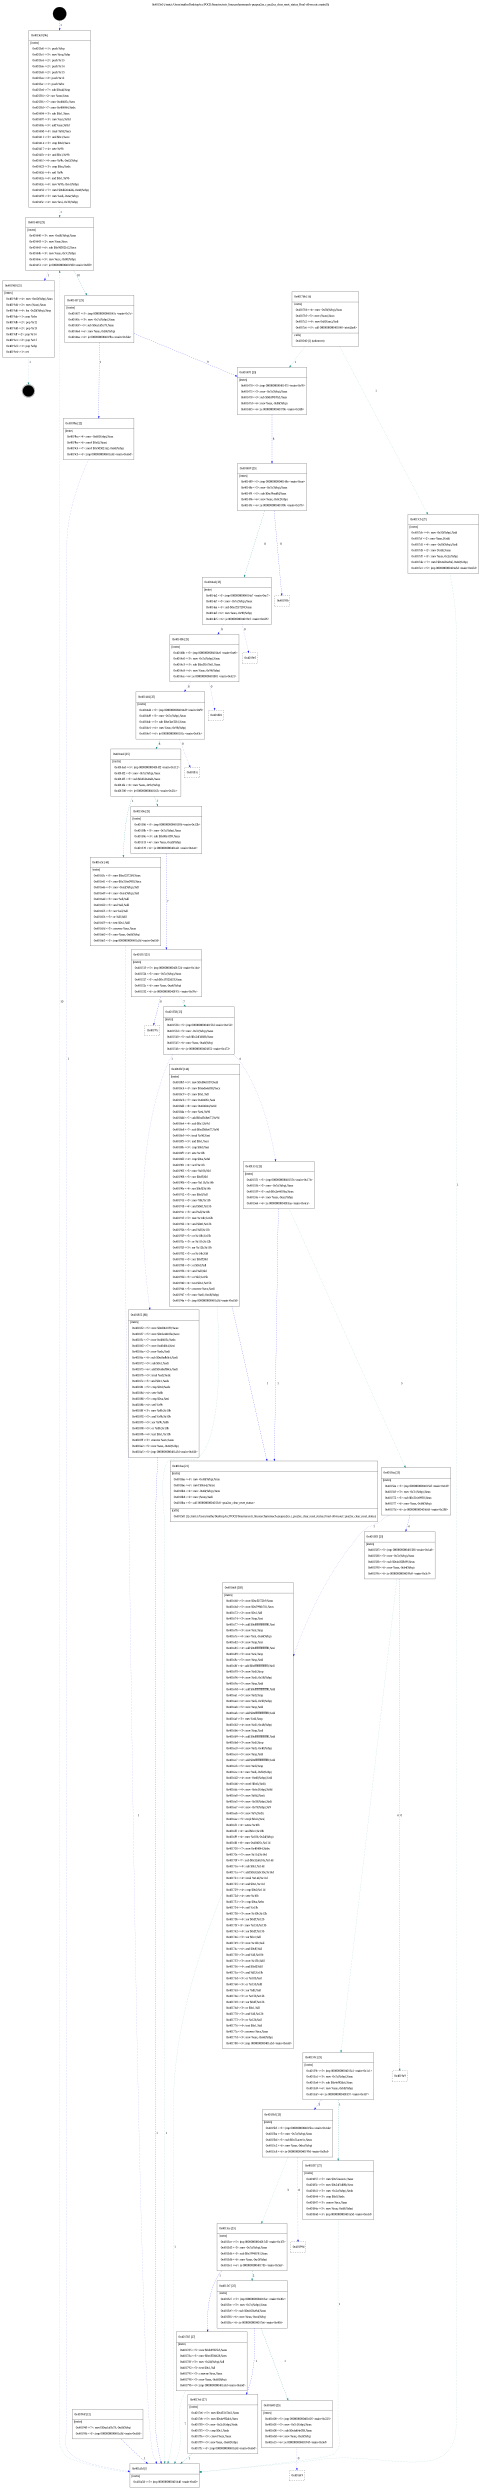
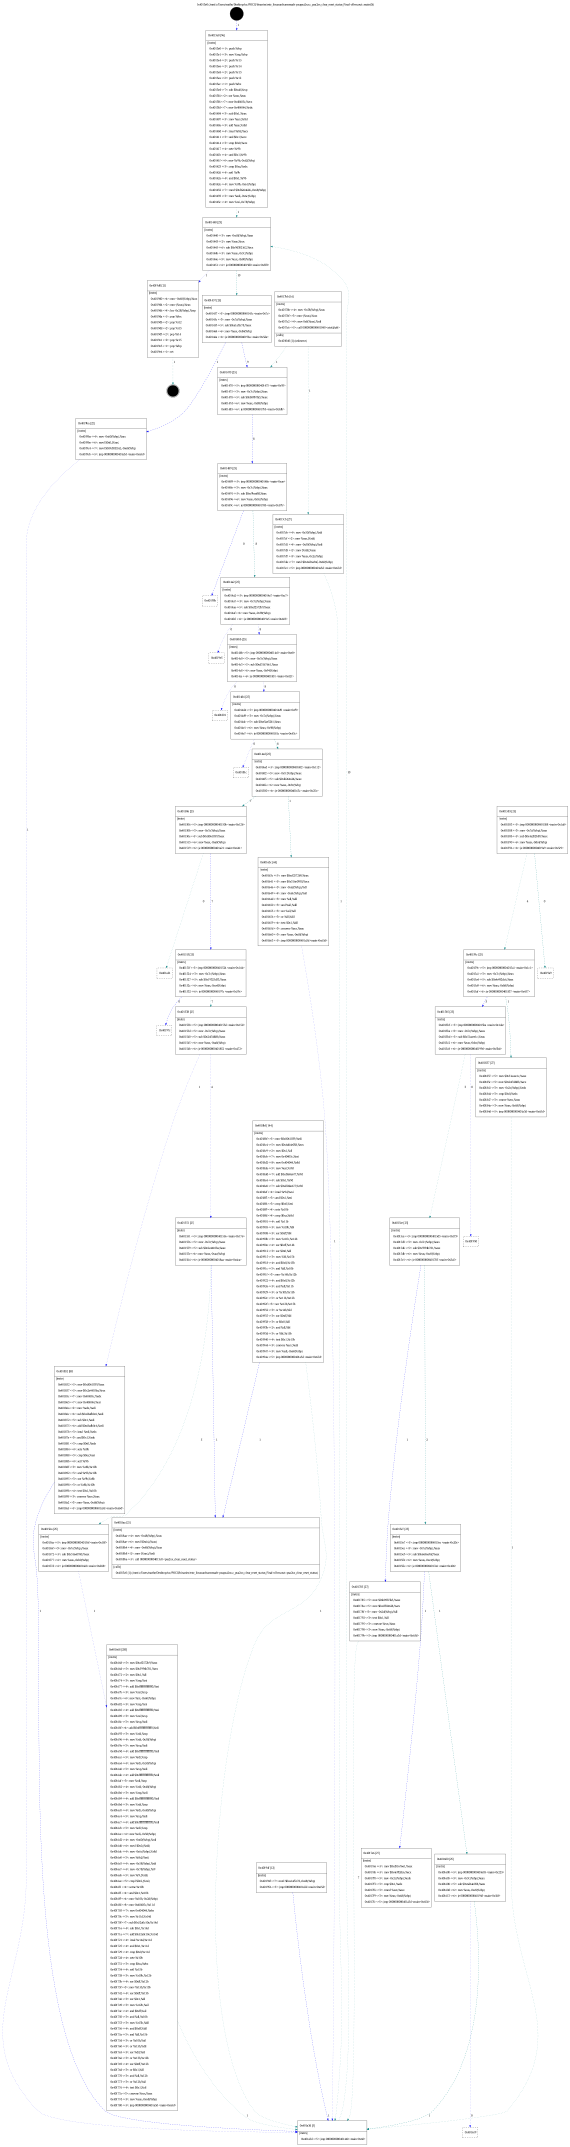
node "0x401a21": added
edge "0x40156a [25]" -> "0x401583 [25]": removed, label "4"
edge "0x4017e6 [27]" -> "0x401a3d [5]": now "0x401600 [25]" -> "0x401a3d [5]"
